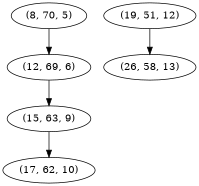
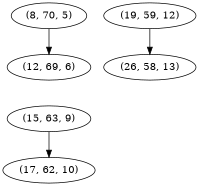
node "(19, 51, 12)": label "(19, 51, 12)" -> "(19, 59, 12)"
edge "(12, 69, 6)" -> "(15, 63, 9)": removed
